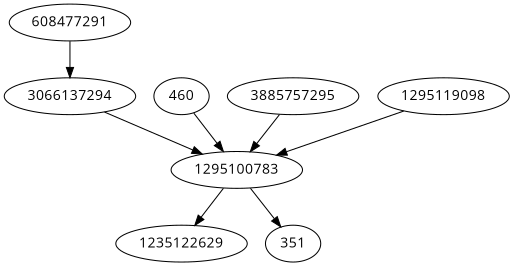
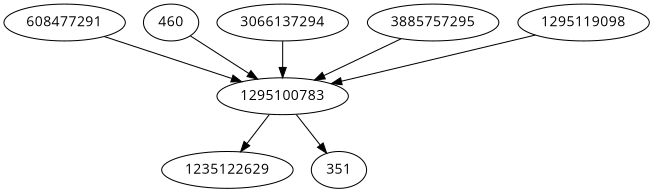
edge "608477291" -> "3066137294": now "608477291" -> "1295100783"
